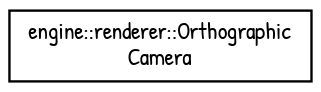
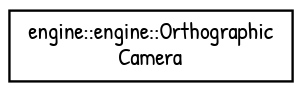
node "engine::renderer::Orthographic Camera": label "engine::renderer::Orthographic Camera" -> "engine::engine::Orthographic Camera"
